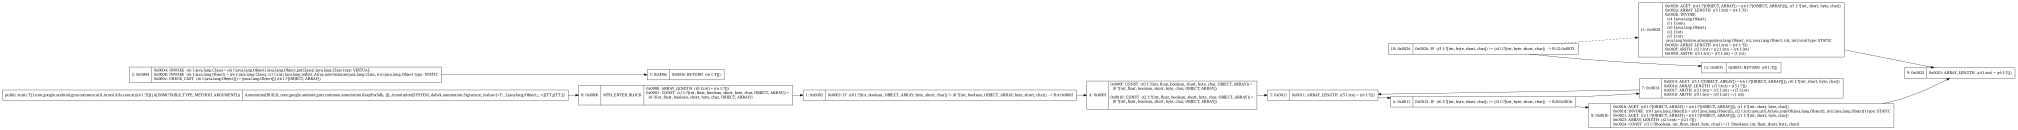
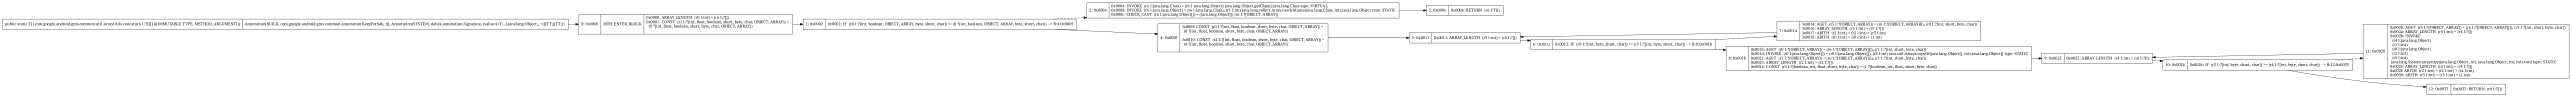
edge "1: 0x0002" -> "2: 0x0004": added
node "11: 0x0028": text "(r1 I:com)" -> "(r1 I:int)"
edge "9: 0x0025" -> "10: 0x0026": added
